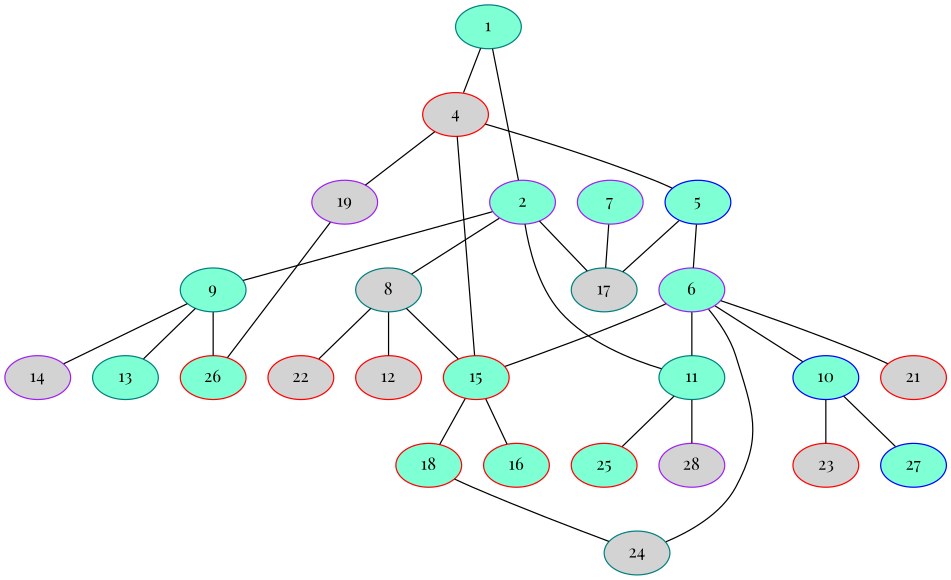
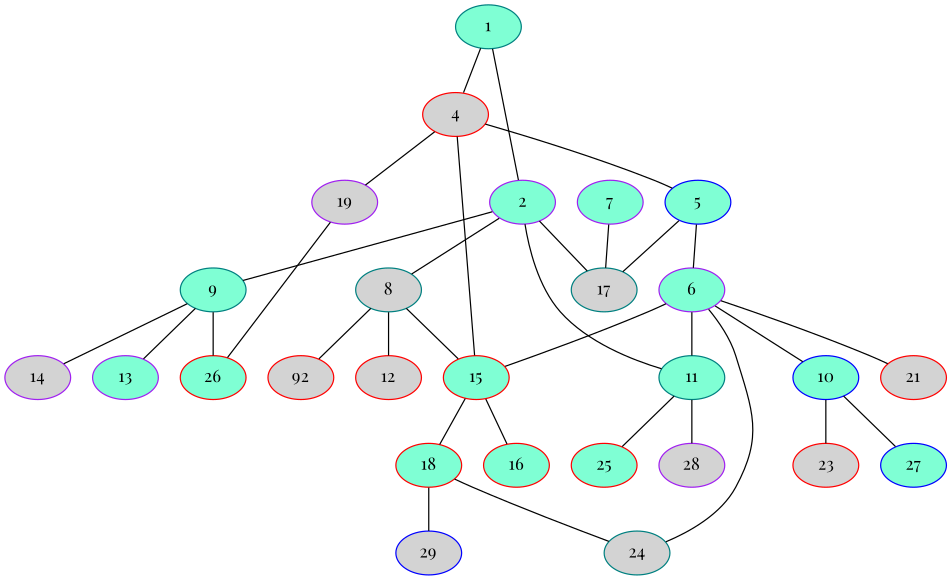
node "13": color teal -> purple
node "22": label "22" -> "92"
node "29": added
